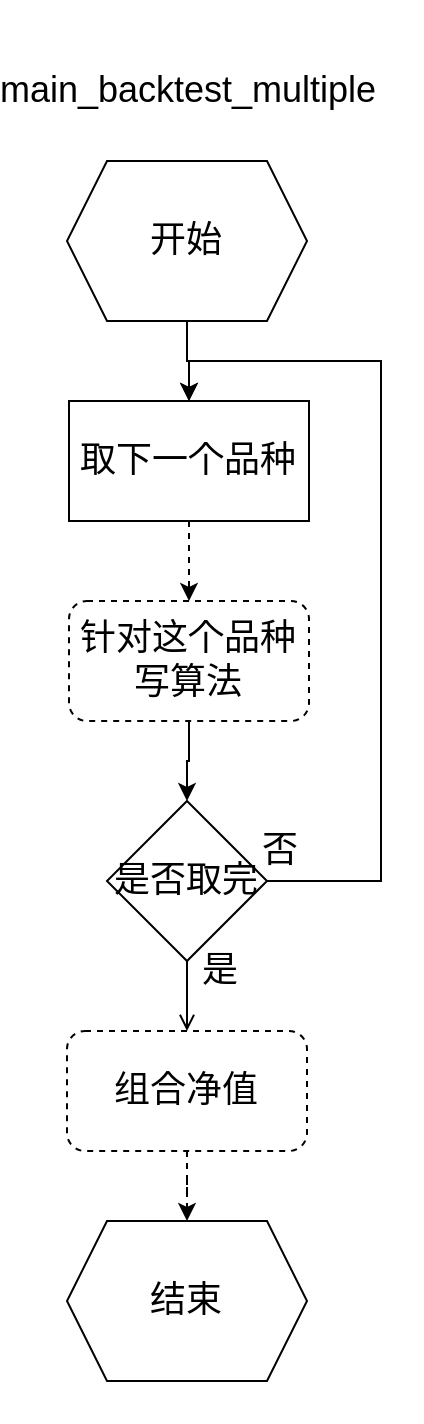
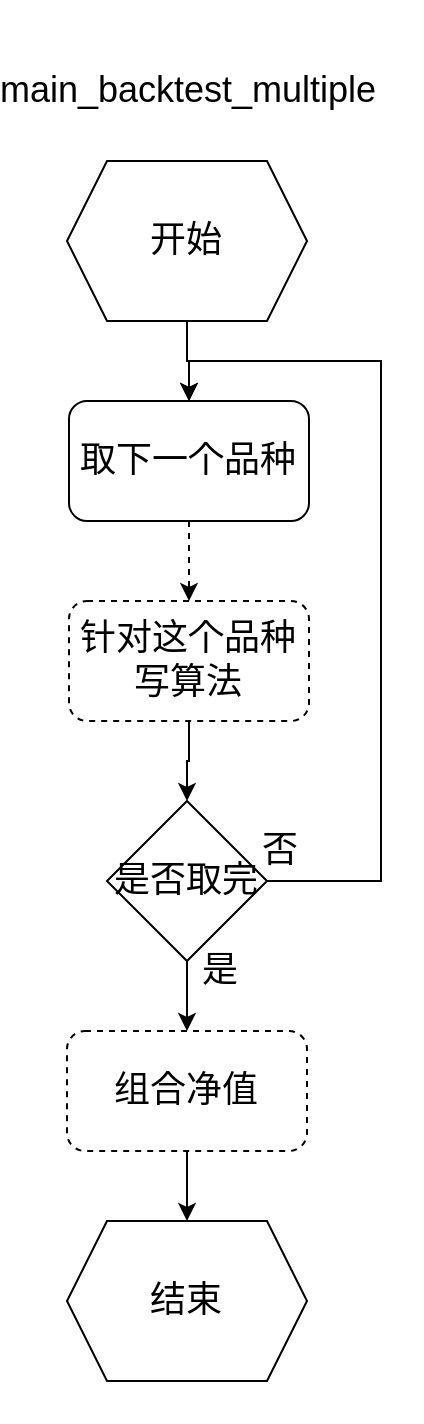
node "取下一个品种": shape rectangle -> rounded rectangle
edge "是否取完" -> "组合净值": arrowhead open -> classic
edge "组合净值" -> "结束": style dashed -> solid
